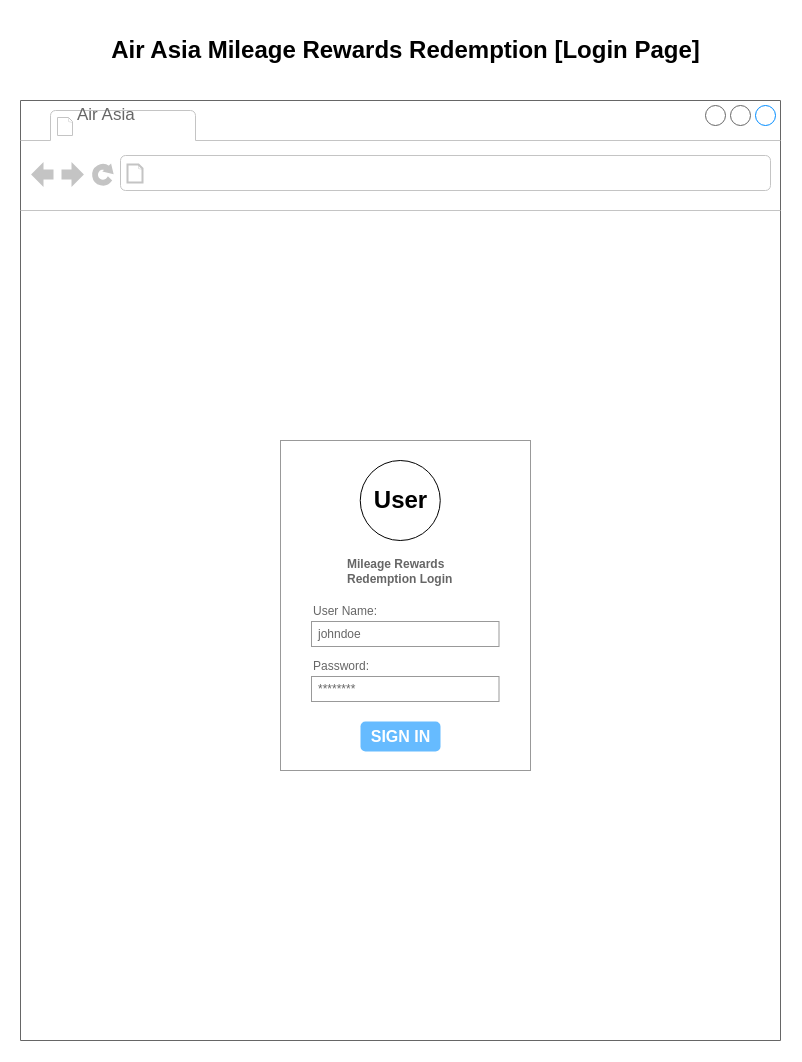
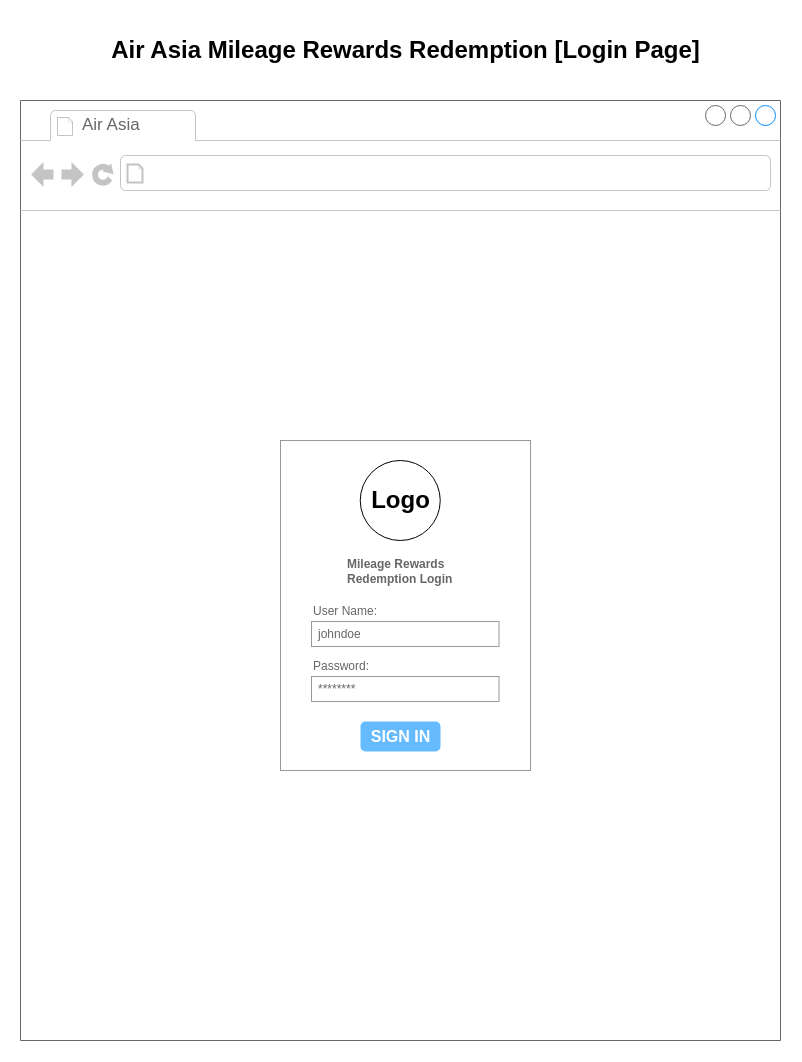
node "Air Asia": moved (131, 116) -> (136, 126)
node "User": label "User" -> "Logo"
